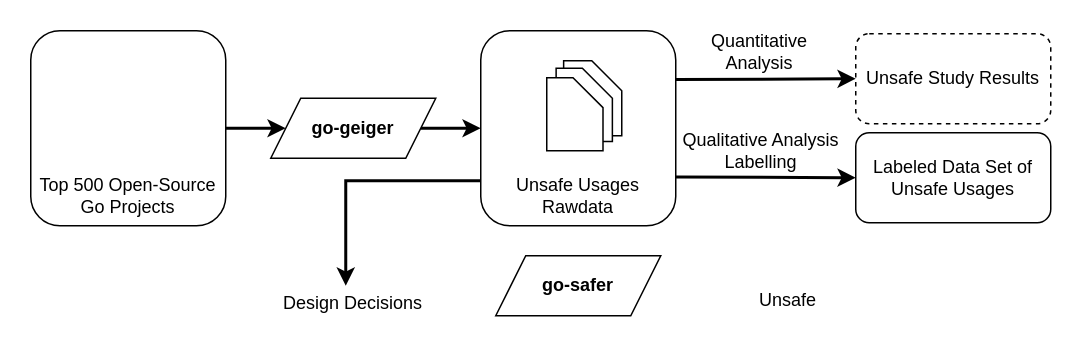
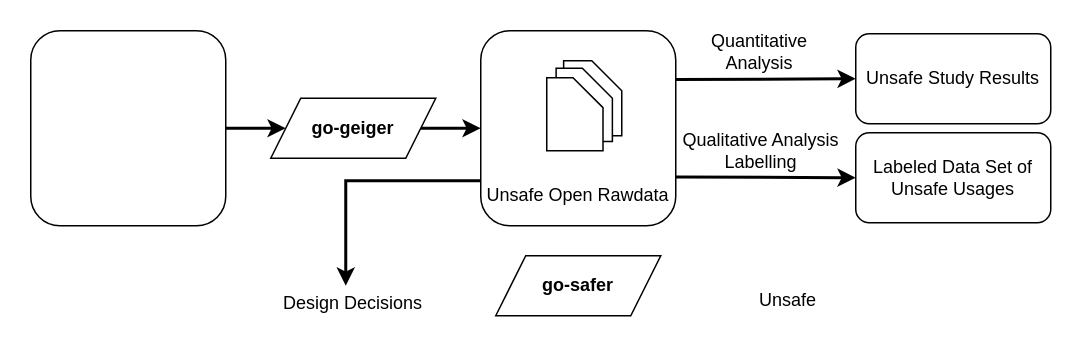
node "Unsafe Study Results": style dashed -> solid
node "Top 500 Open-Source Go Projects": removed
node "Unsafe Usages Rawdata": label "Unsafe Usages Rawdata" -> "Unsafe Open Rawdata"
